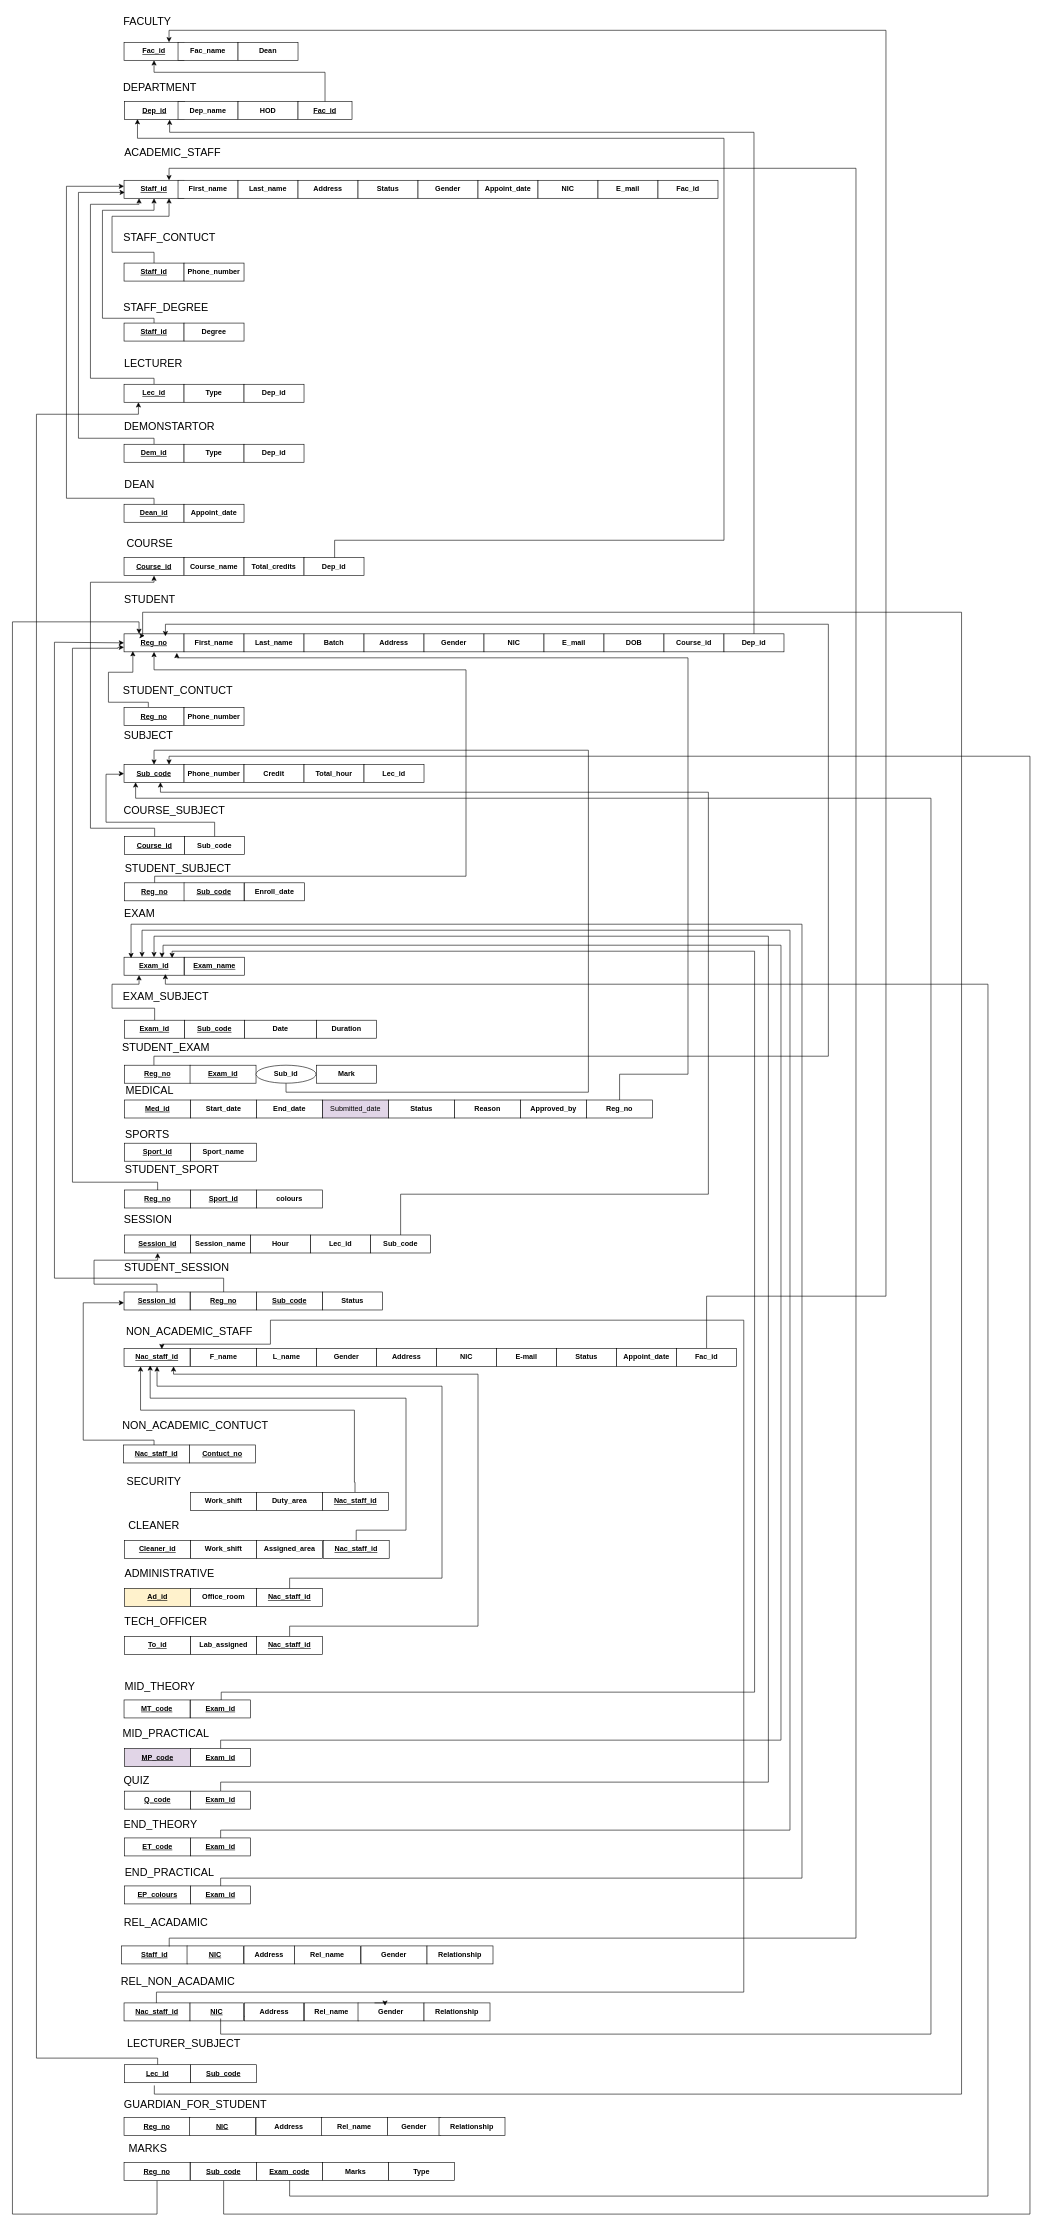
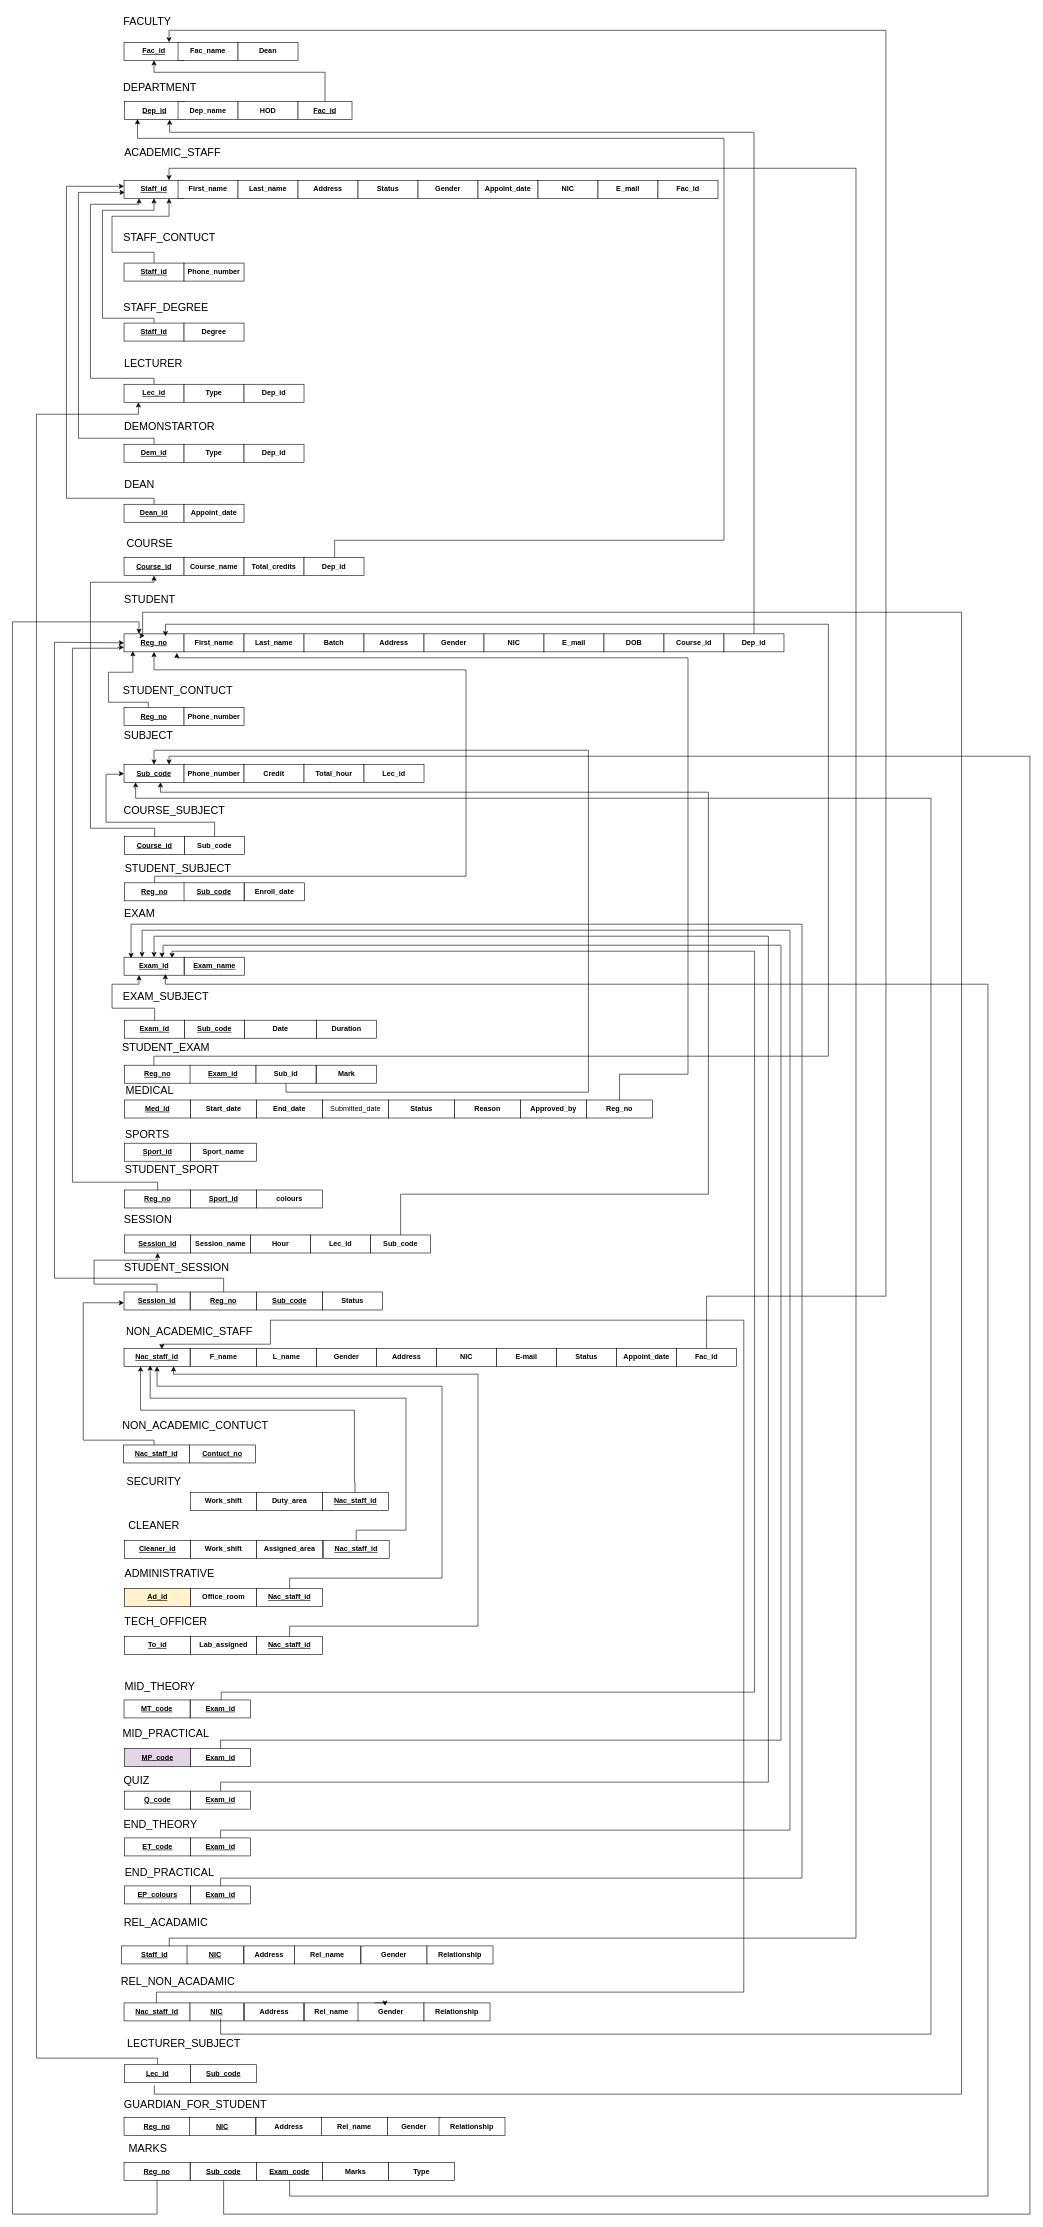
node "Sub_id": shape ellipse -> rectangle
node "Submitted_date": fillcolor #e1d5e7 -> #ffffff
